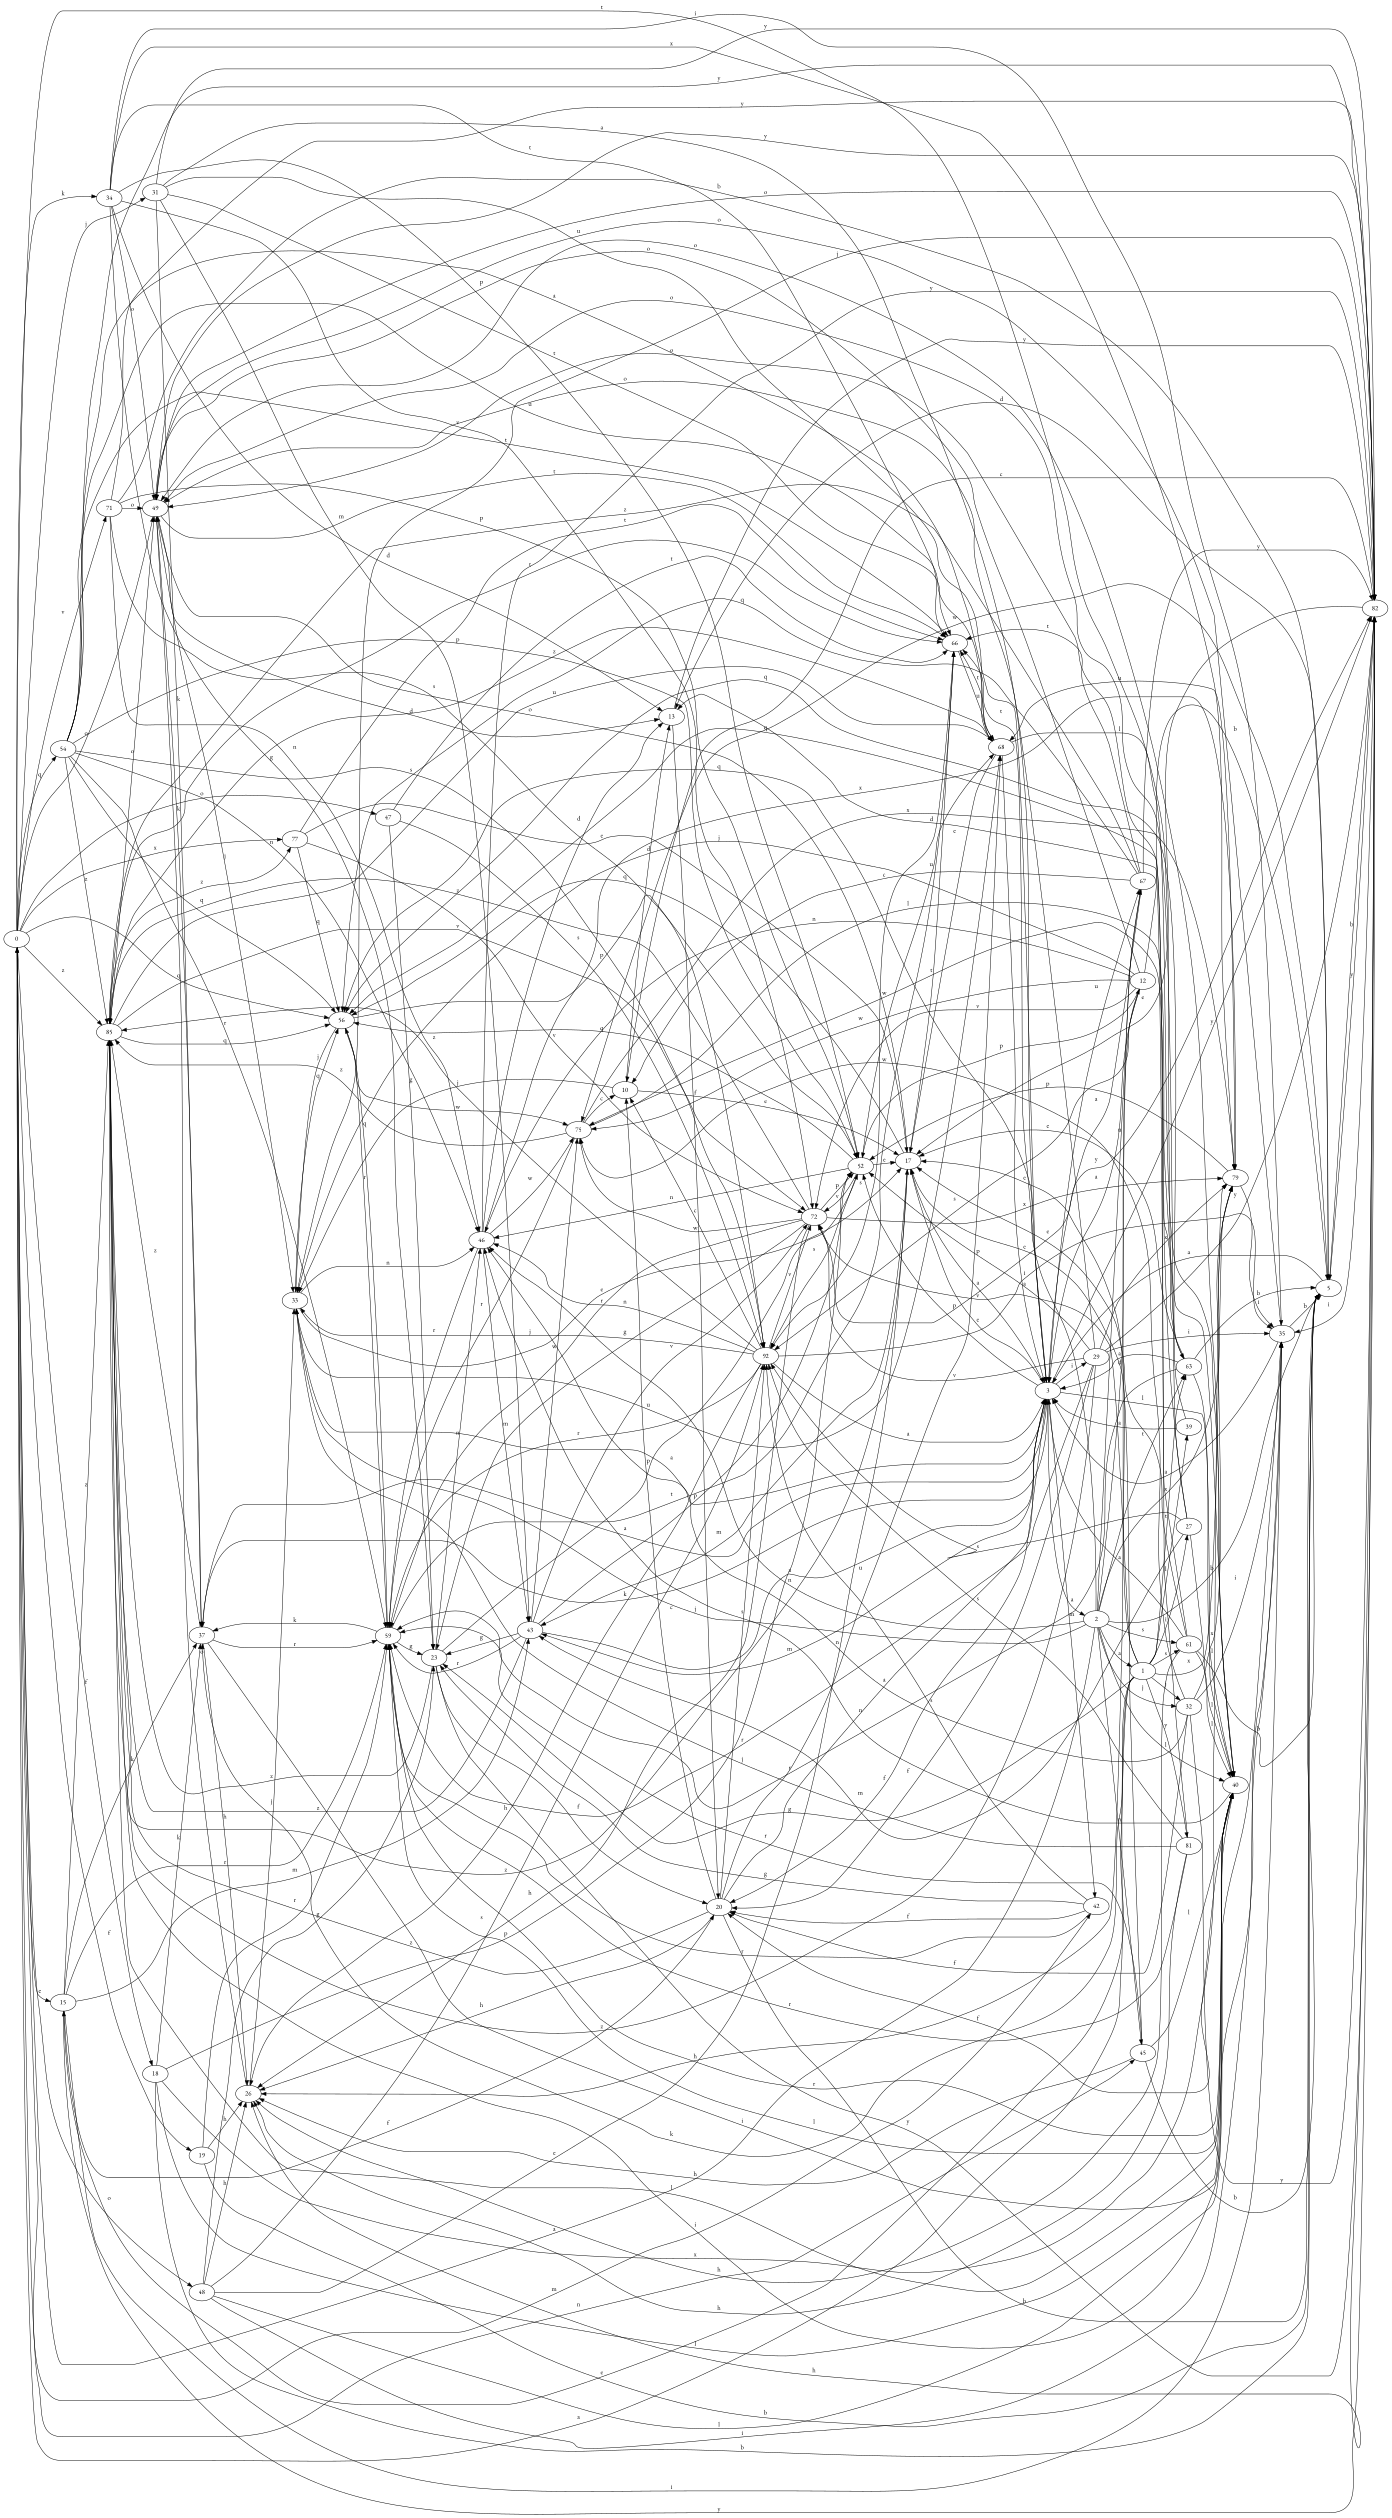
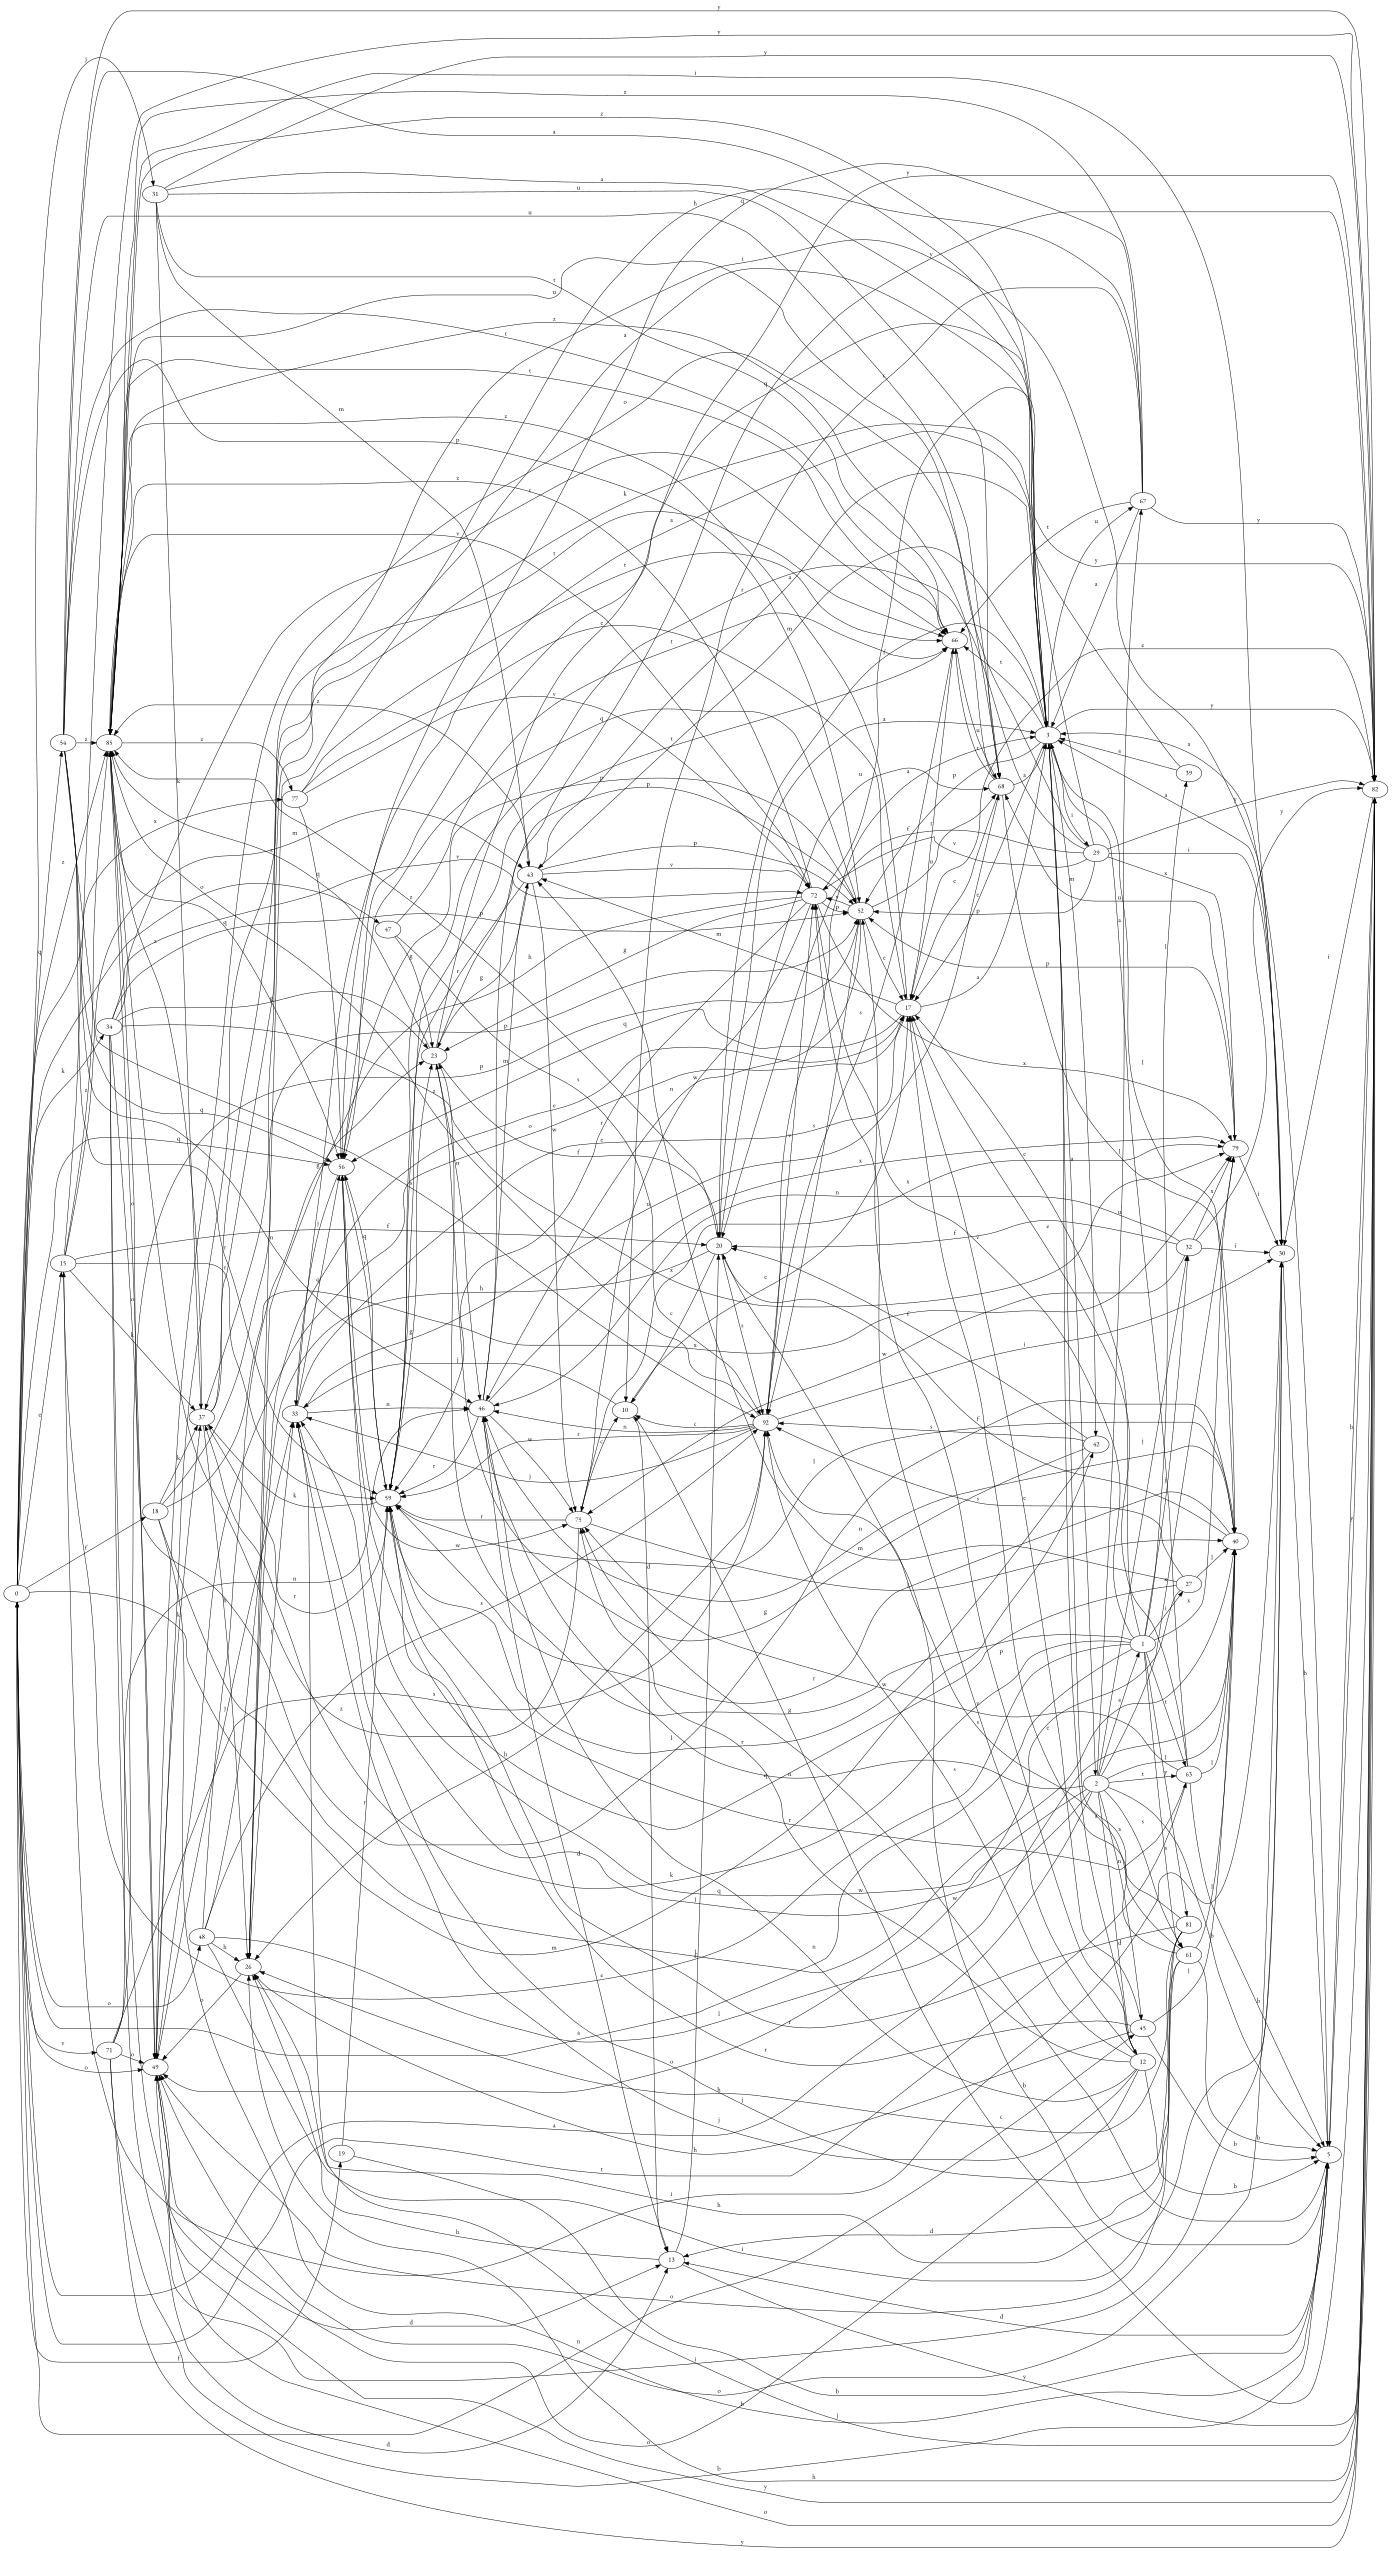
edge "40" -> "49": removed, label "o"
node "35": label "35" -> "30"
edge "19" -> "26": now "13" -> "26"
